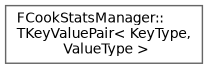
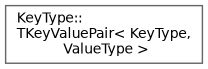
node "FCookStatsManager:: TKeyValuePair< KeyType, ValueType >": label "FCookStatsManager:: TKeyValuePair< KeyType, ValueType >" -> "KeyType:: TKeyValuePair< KeyType, ValueType >"
